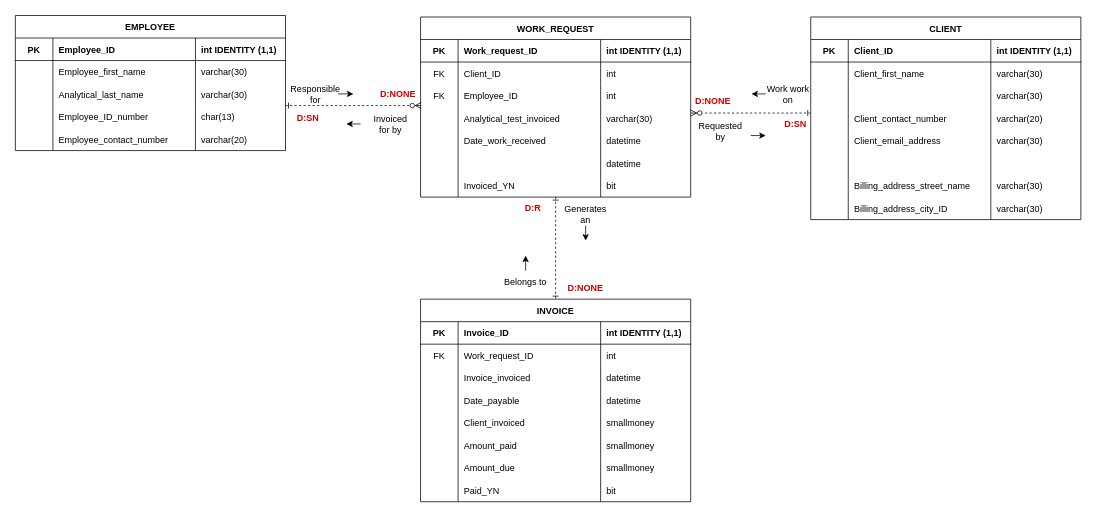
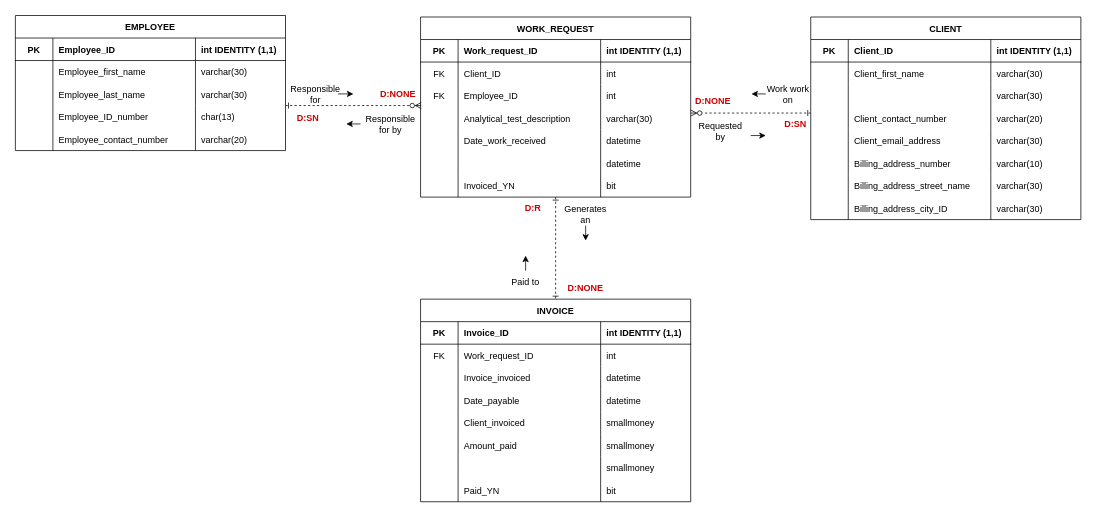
node "Analytical_last_name": label "Analytical_last_name" -> "Employee_last_name"
node "Analytical_test_invoiced": label "Analytical_test_invoiced" -> "Analytical_test_description"
node "Invoiced for by": label "Invoiced for by" -> "Responsible for by"
node "Billing_address_number": added
node "varchar(10)": added
node "Belongs to": label "Belongs to" -> "Paid to"
node "Amount_due": removed
